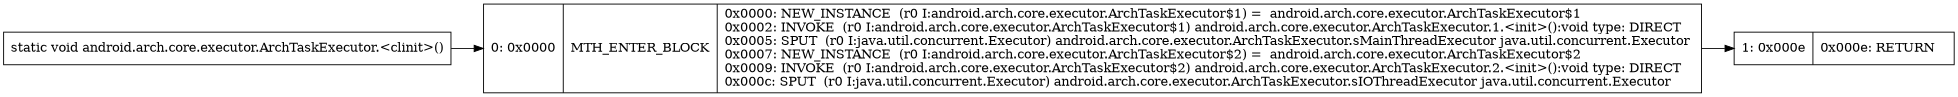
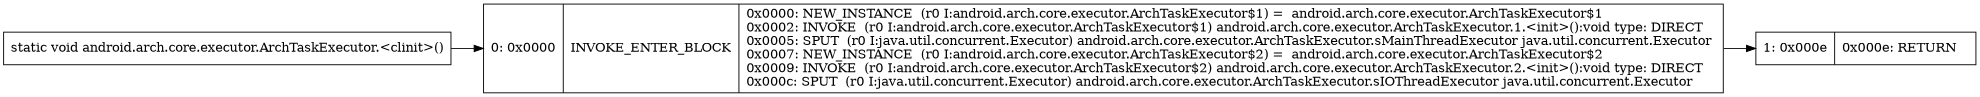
node "0: 0x0000": text "MTH_ENTER_BLOCK" -> "INVOKE_ENTER_BLOCK"
